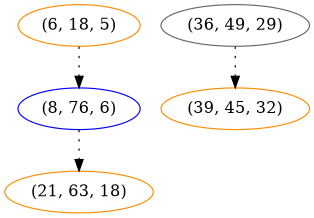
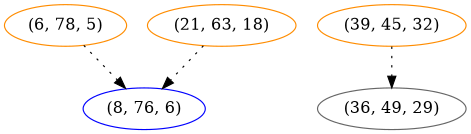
node "(6, 18, 5)": label "(6, 18, 5)" -> "(6, 78, 5)"
edge "(36, 49, 29)" -> "(39, 45, 32)": reversed
edge "(8, 76, 6)" -> "(21, 63, 18)": reversed
